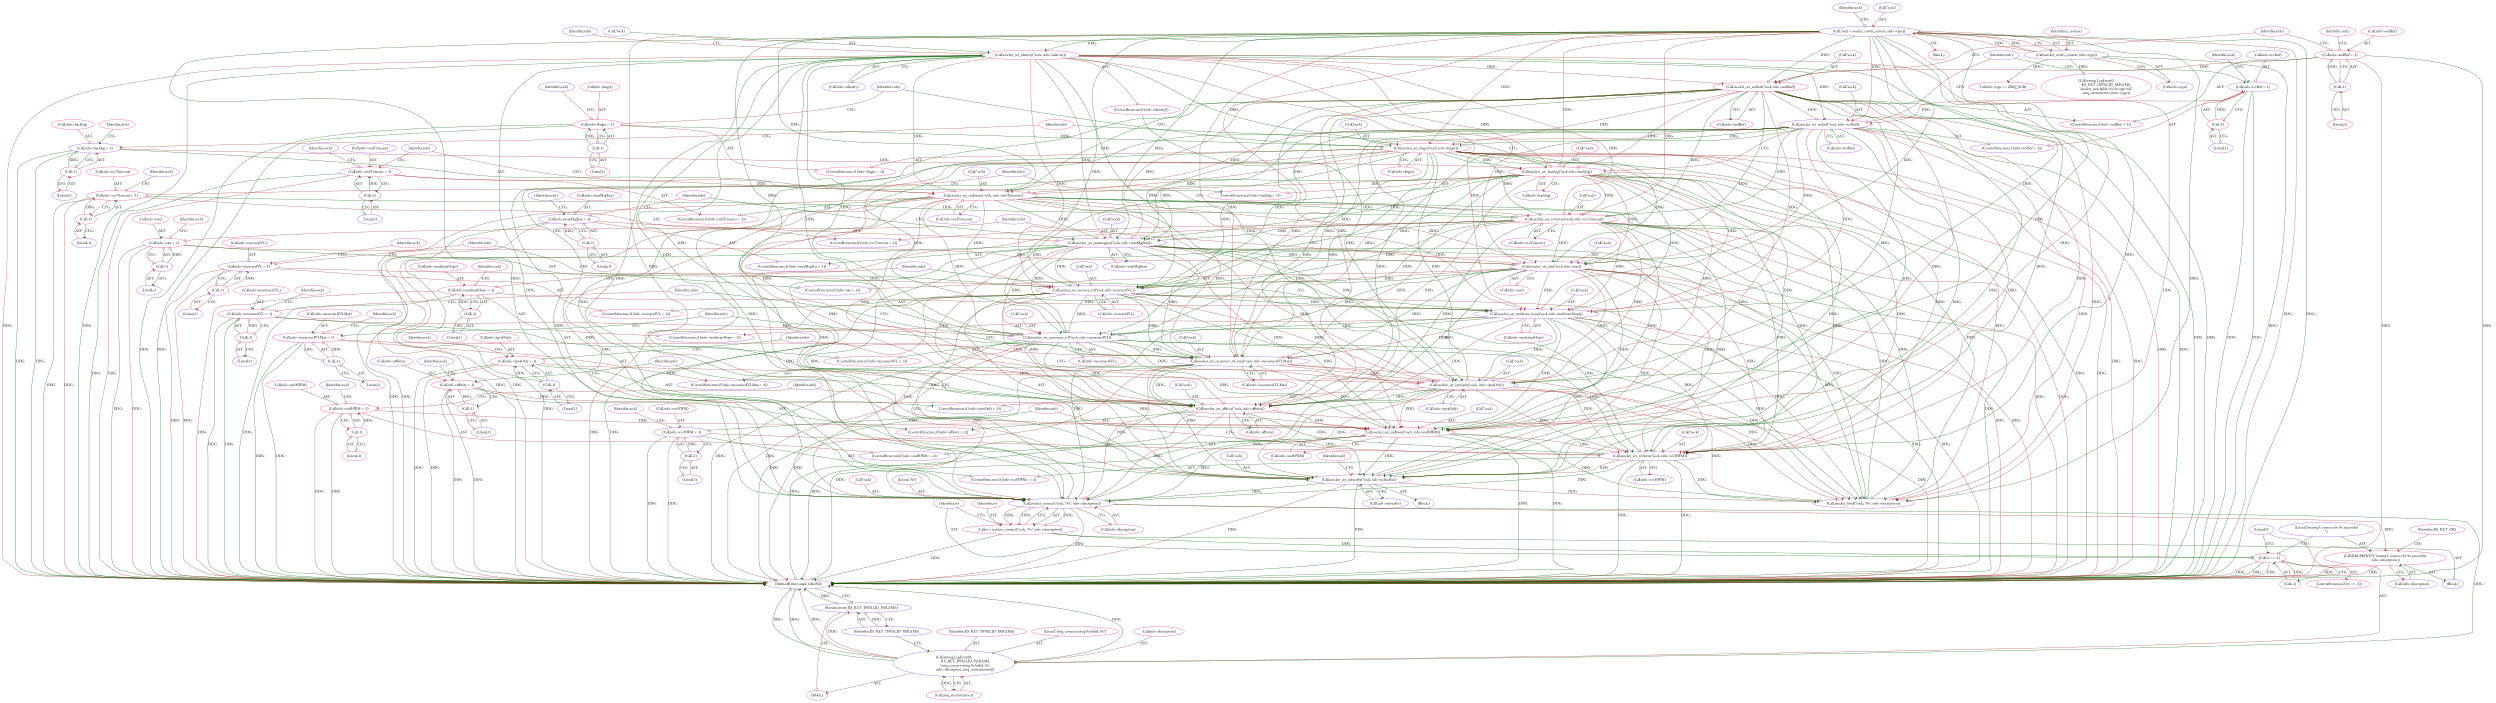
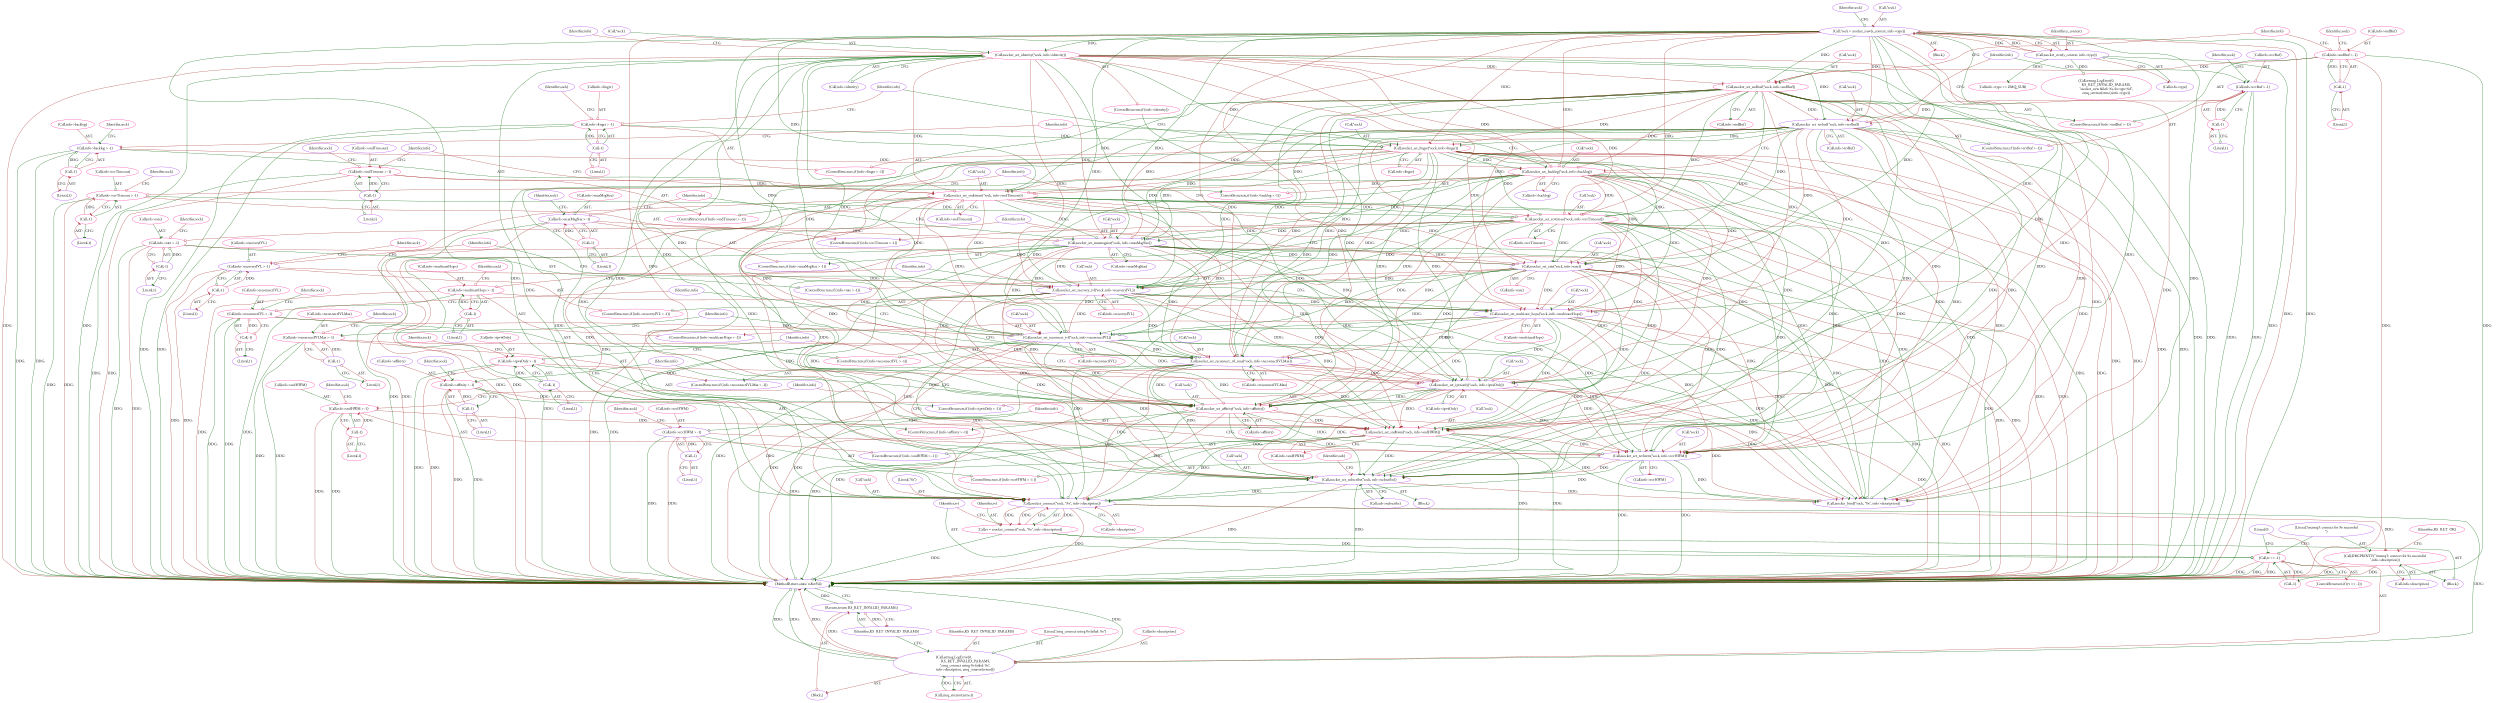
edge "(Call,zsocket_set_recovery_ivl(*sock, info->recoveryIVL))" -> "(Call,zsocket_set_subscribe(*sock, sub->subscribe))": label "AST: " -> "DDG: "
